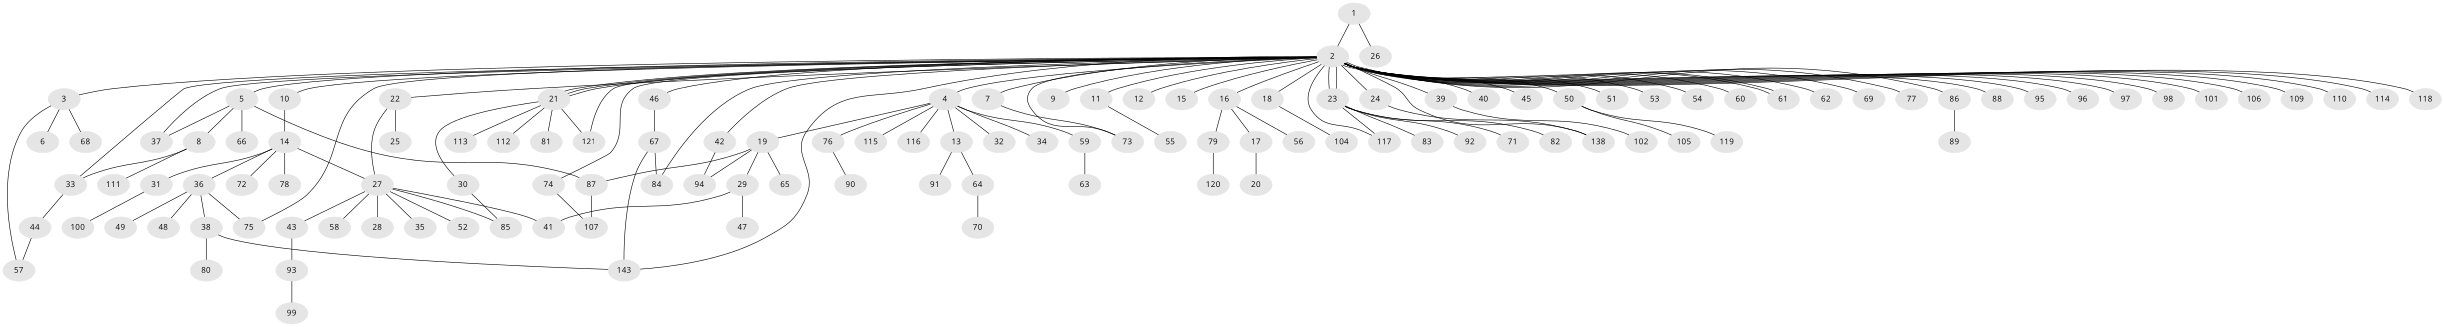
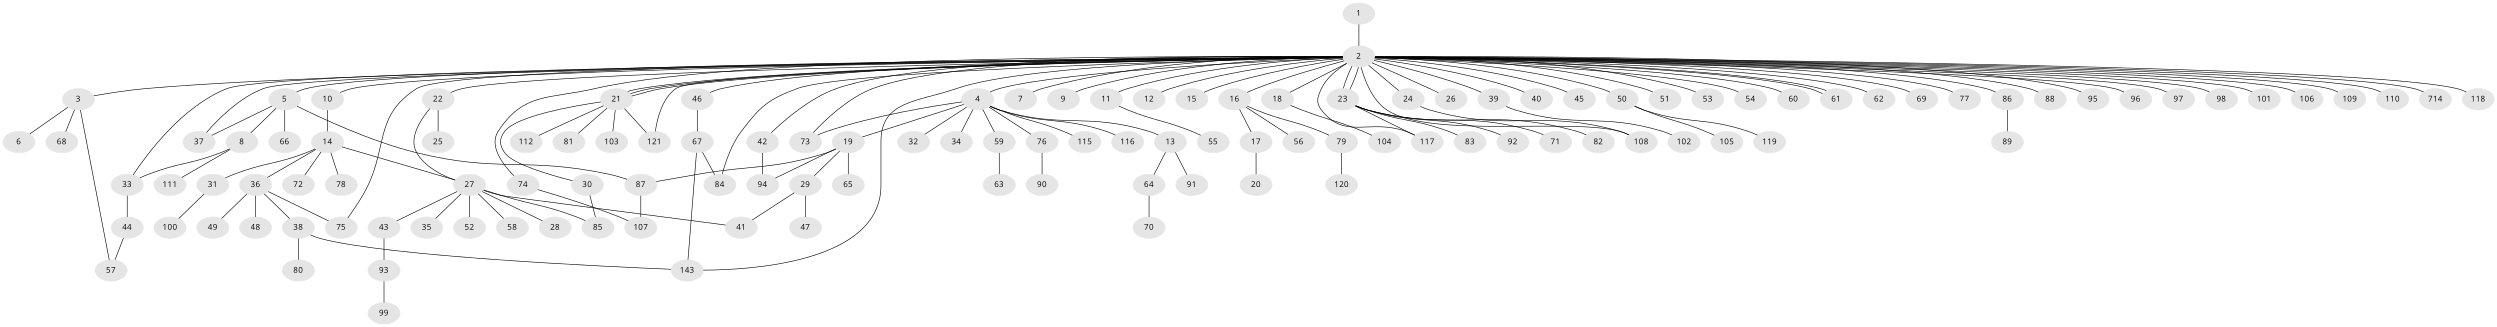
edge "1" -- "26": now "2" -- "26"
node "114": label "114" -> "714"
edge "7" -- "73": now "4" -- "73"
node "113": label "113" -> "103"
node "138": label "138" -> "108"
